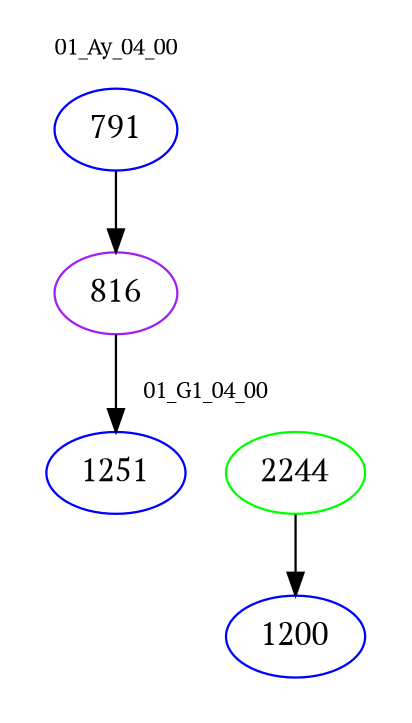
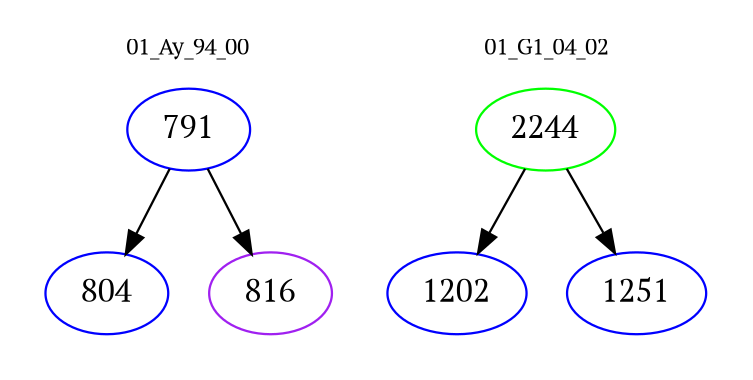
cluster "01_Ay_04_00": label "01_Ay_04_00" -> "01_Ay_94_00"
node "804": added
edge "816" -> "1251": now "2244" -> "1251"
cluster "01_G1_04_00": label "01_G1_04_00" -> "01_G1_04_02"
node "1200": label "1200" -> "1202"
